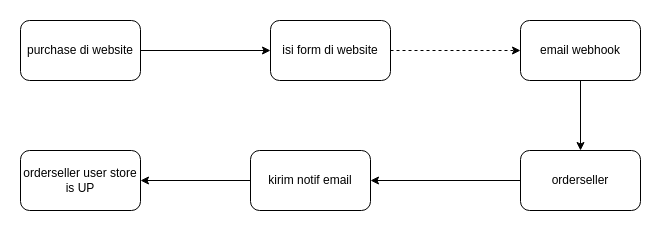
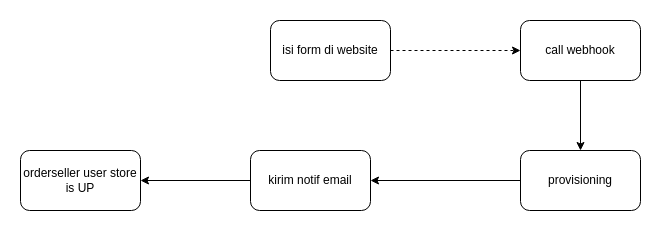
node "purchase di website": removed
edge "purchase di website" -> "isi form di website": removed
node "email webhook": label "email webhook" -> "call webhook"
node "orderseller": label "orderseller" -> "provisioning"
